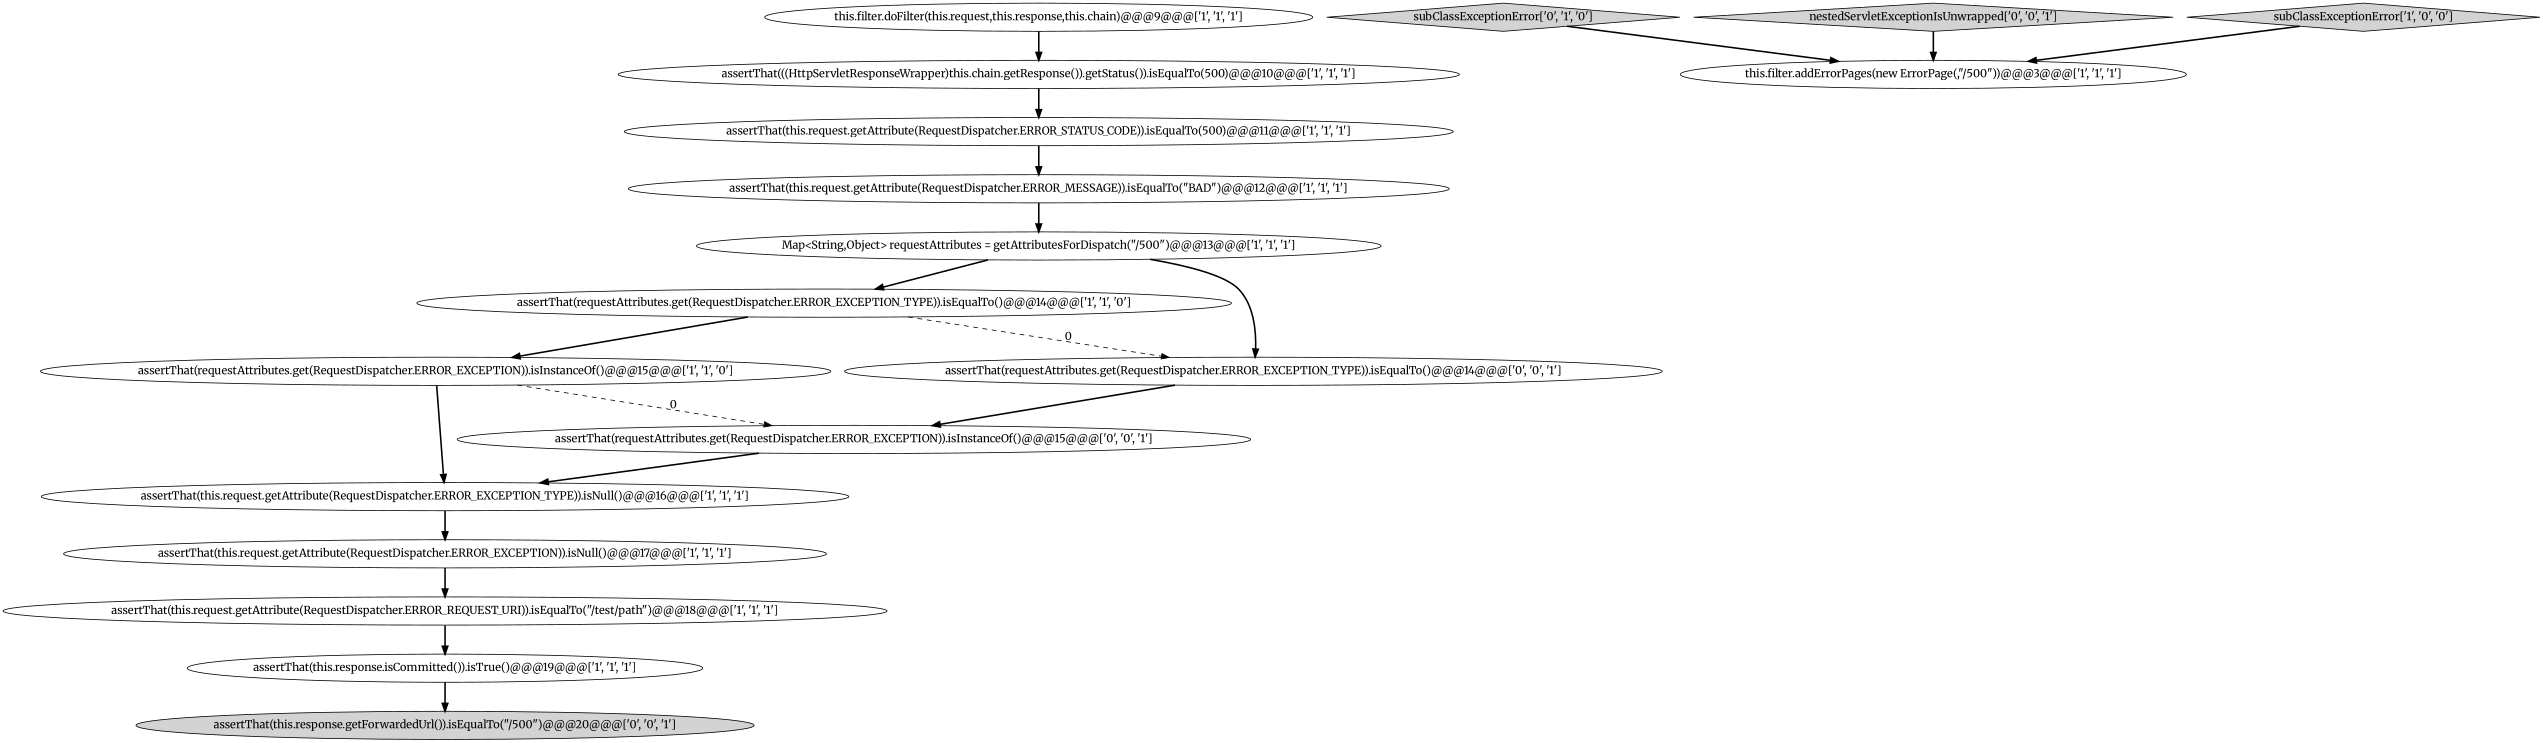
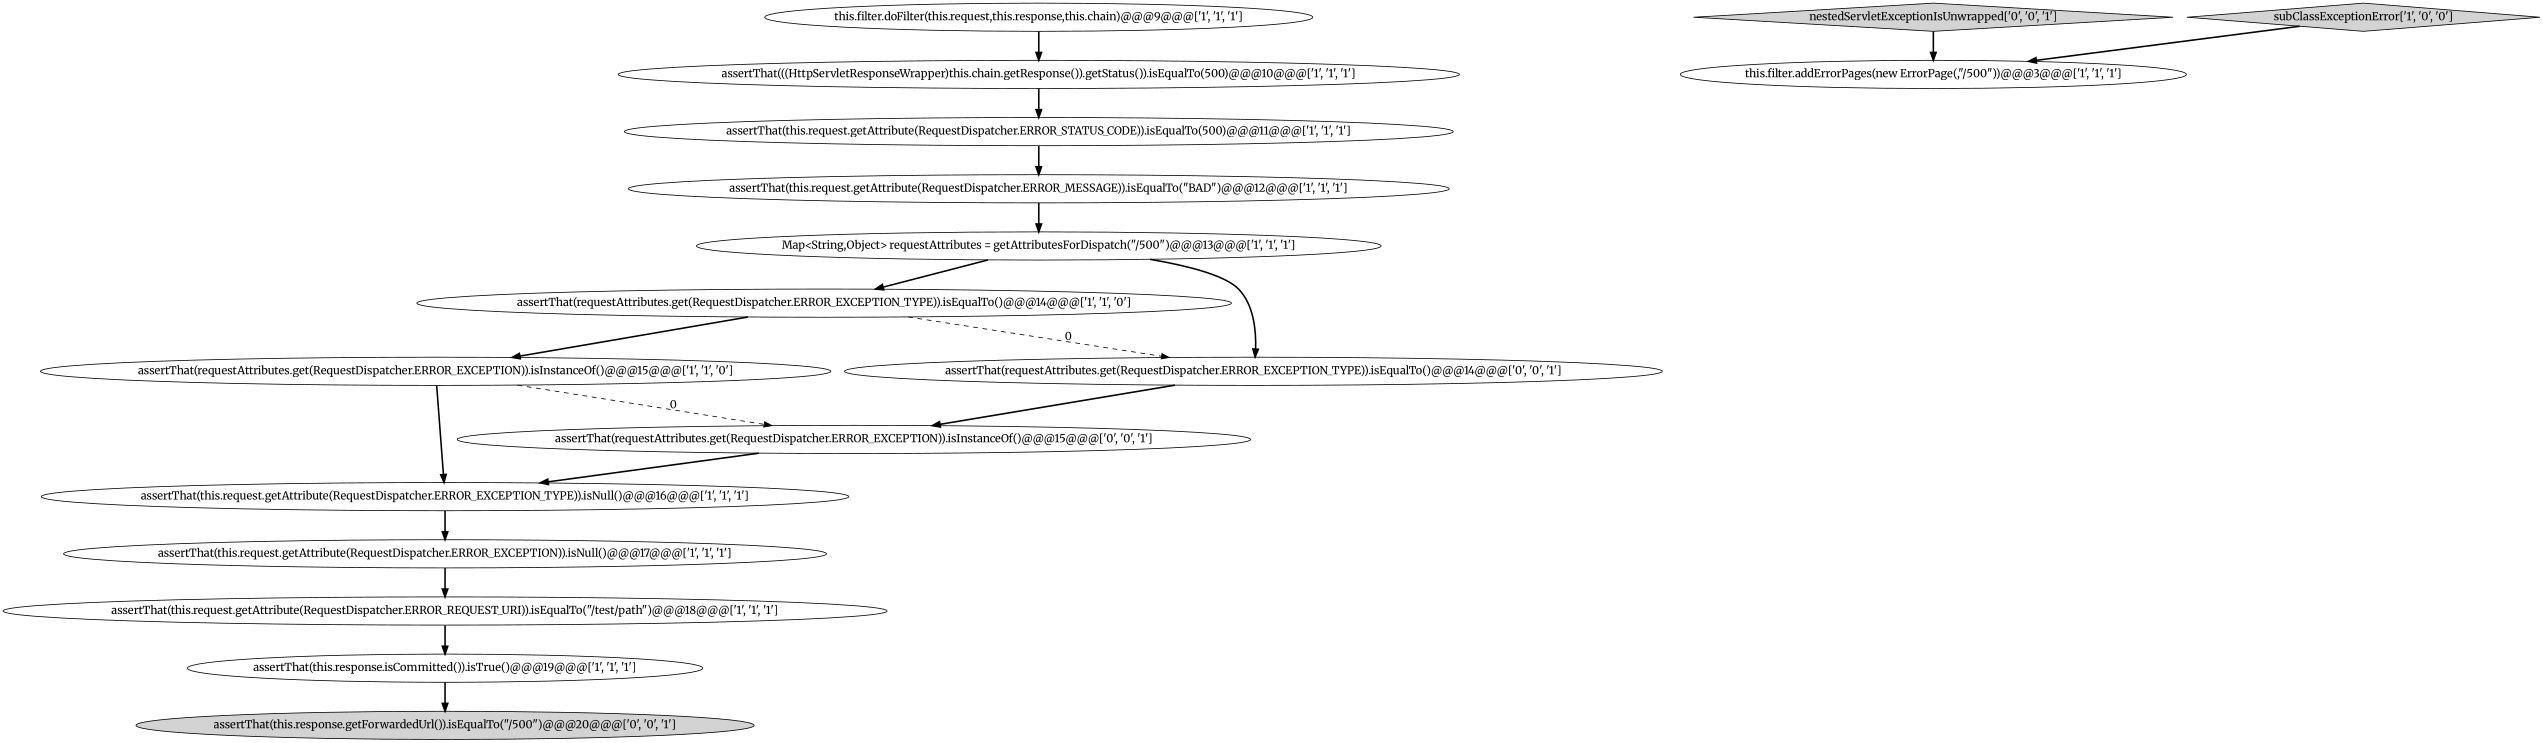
node "subClassExceptionError['0', '1', '0']": removed
